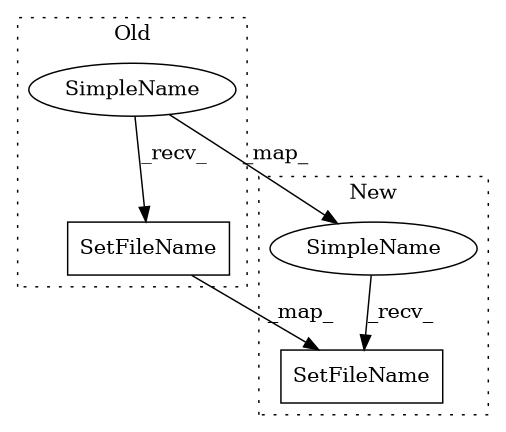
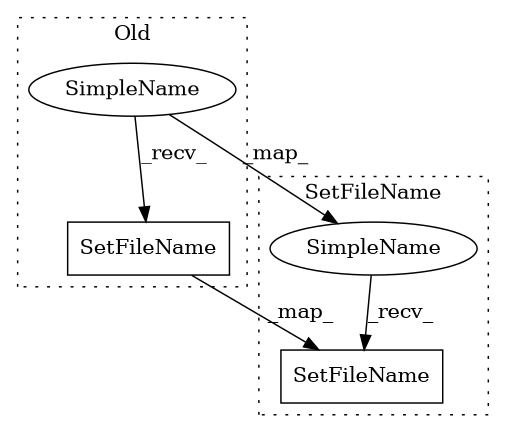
cluster "New": label "New" -> "SetFileName"
